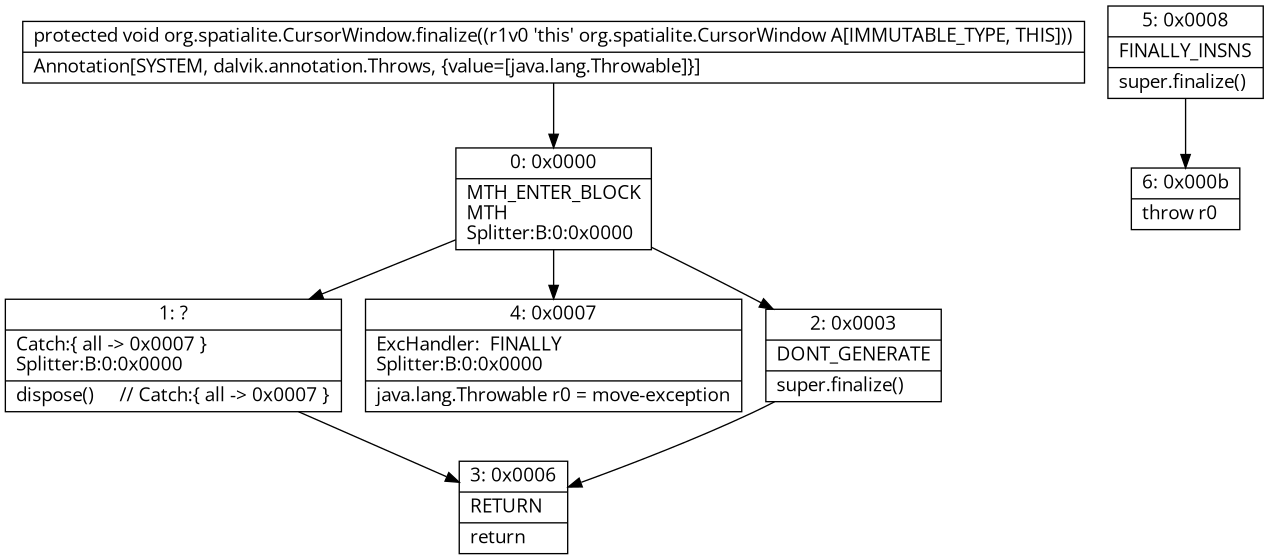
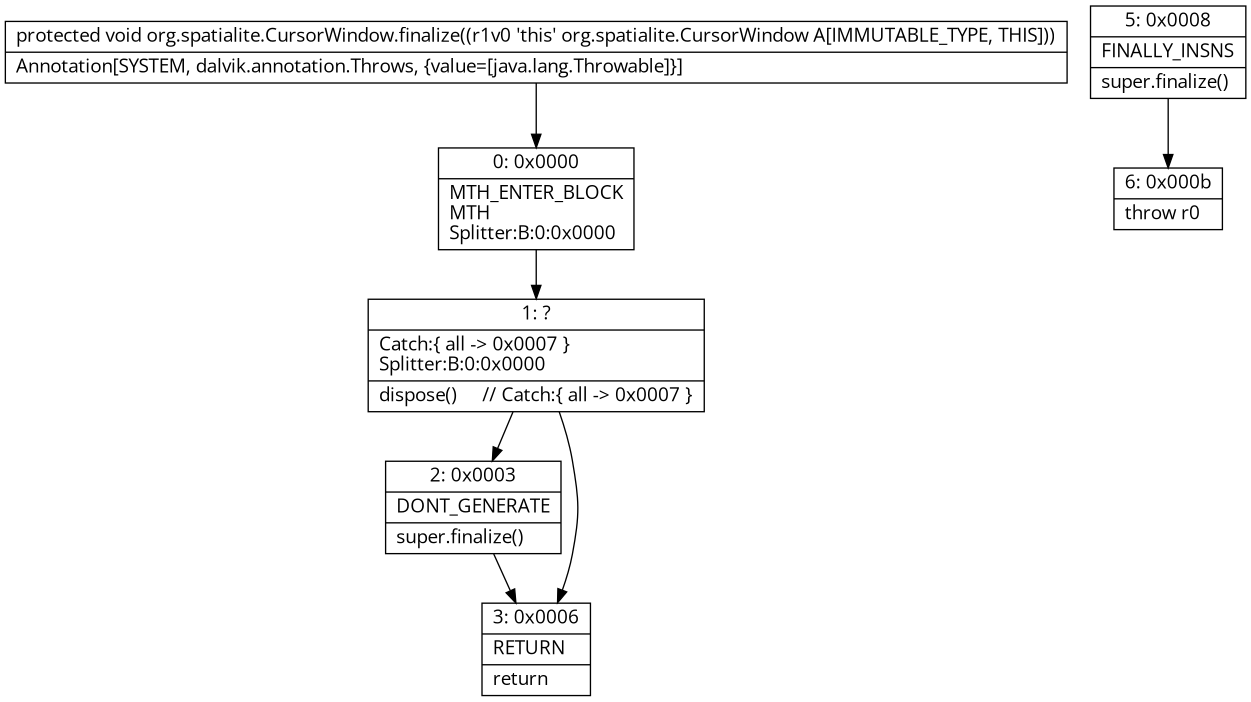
edge "0: 0x0000" -> "2: 0x0003": now "1: ?" -> "2: 0x0003"
node "4: 0x0007": removed
